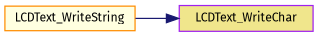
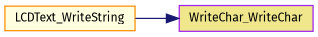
node "LCDText_WriteChar": label "LCDText_WriteChar" -> "WriteChar_WriteChar"
